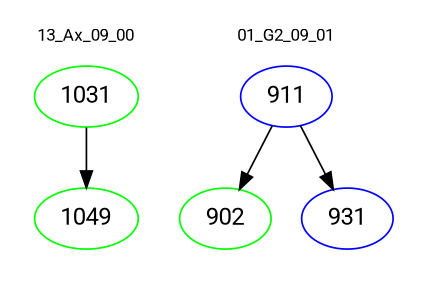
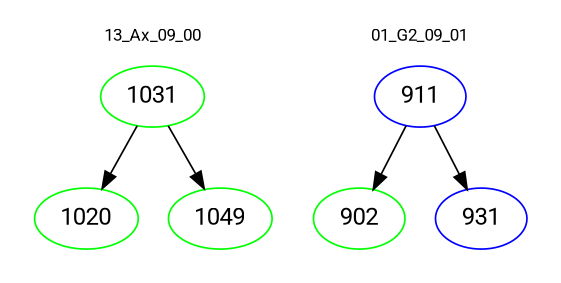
node "1020": added
